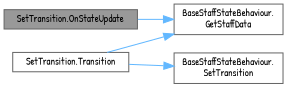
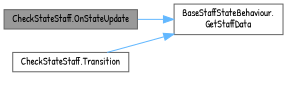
node "SetTransition.OnStateUpdate": label "SetTransition.OnStateUpdate" -> "CheckStateStaff.OnStateUpdate"
node "SetTransition.Transition": label "SetTransition.Transition" -> "CheckStateStaff.Transition"
node "BaseStaffStateBehaviour. SetTransition": removed
